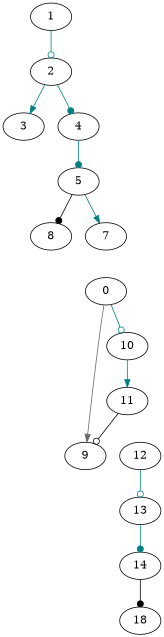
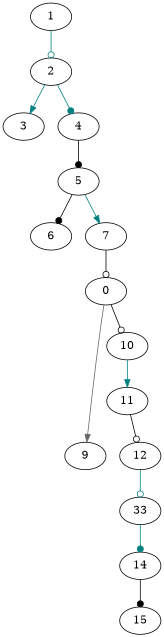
edge "4" -> "5": color teal -> black
node "8": label "8" -> "6"
edge "7" -> "0": added
edge "0" -> "10": color teal -> black
edge "11" -> "9": now "11" -> "12"
node "13": label "13" -> "33"
node "18": label "18" -> "15"
